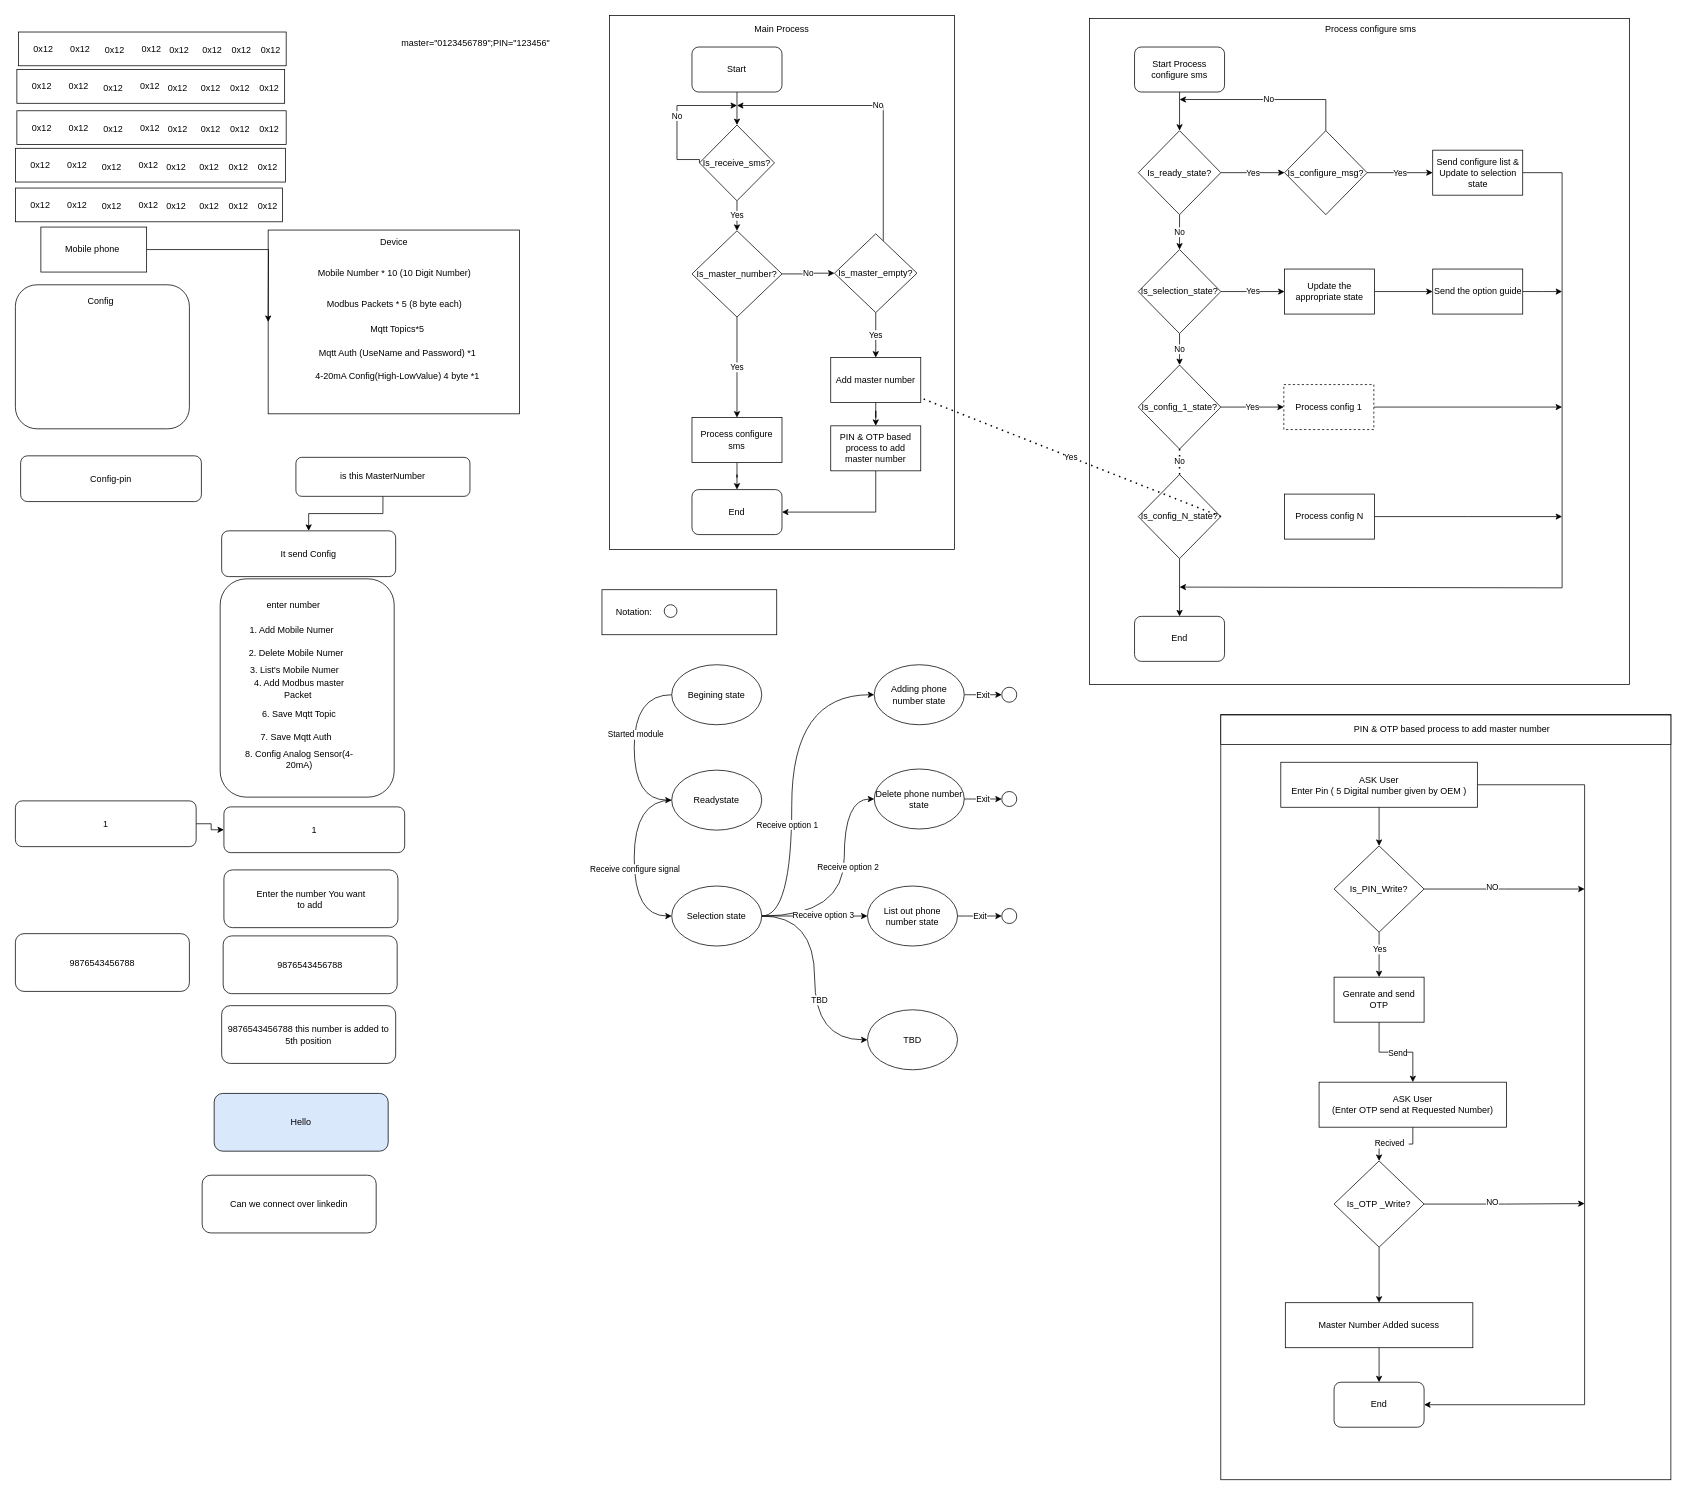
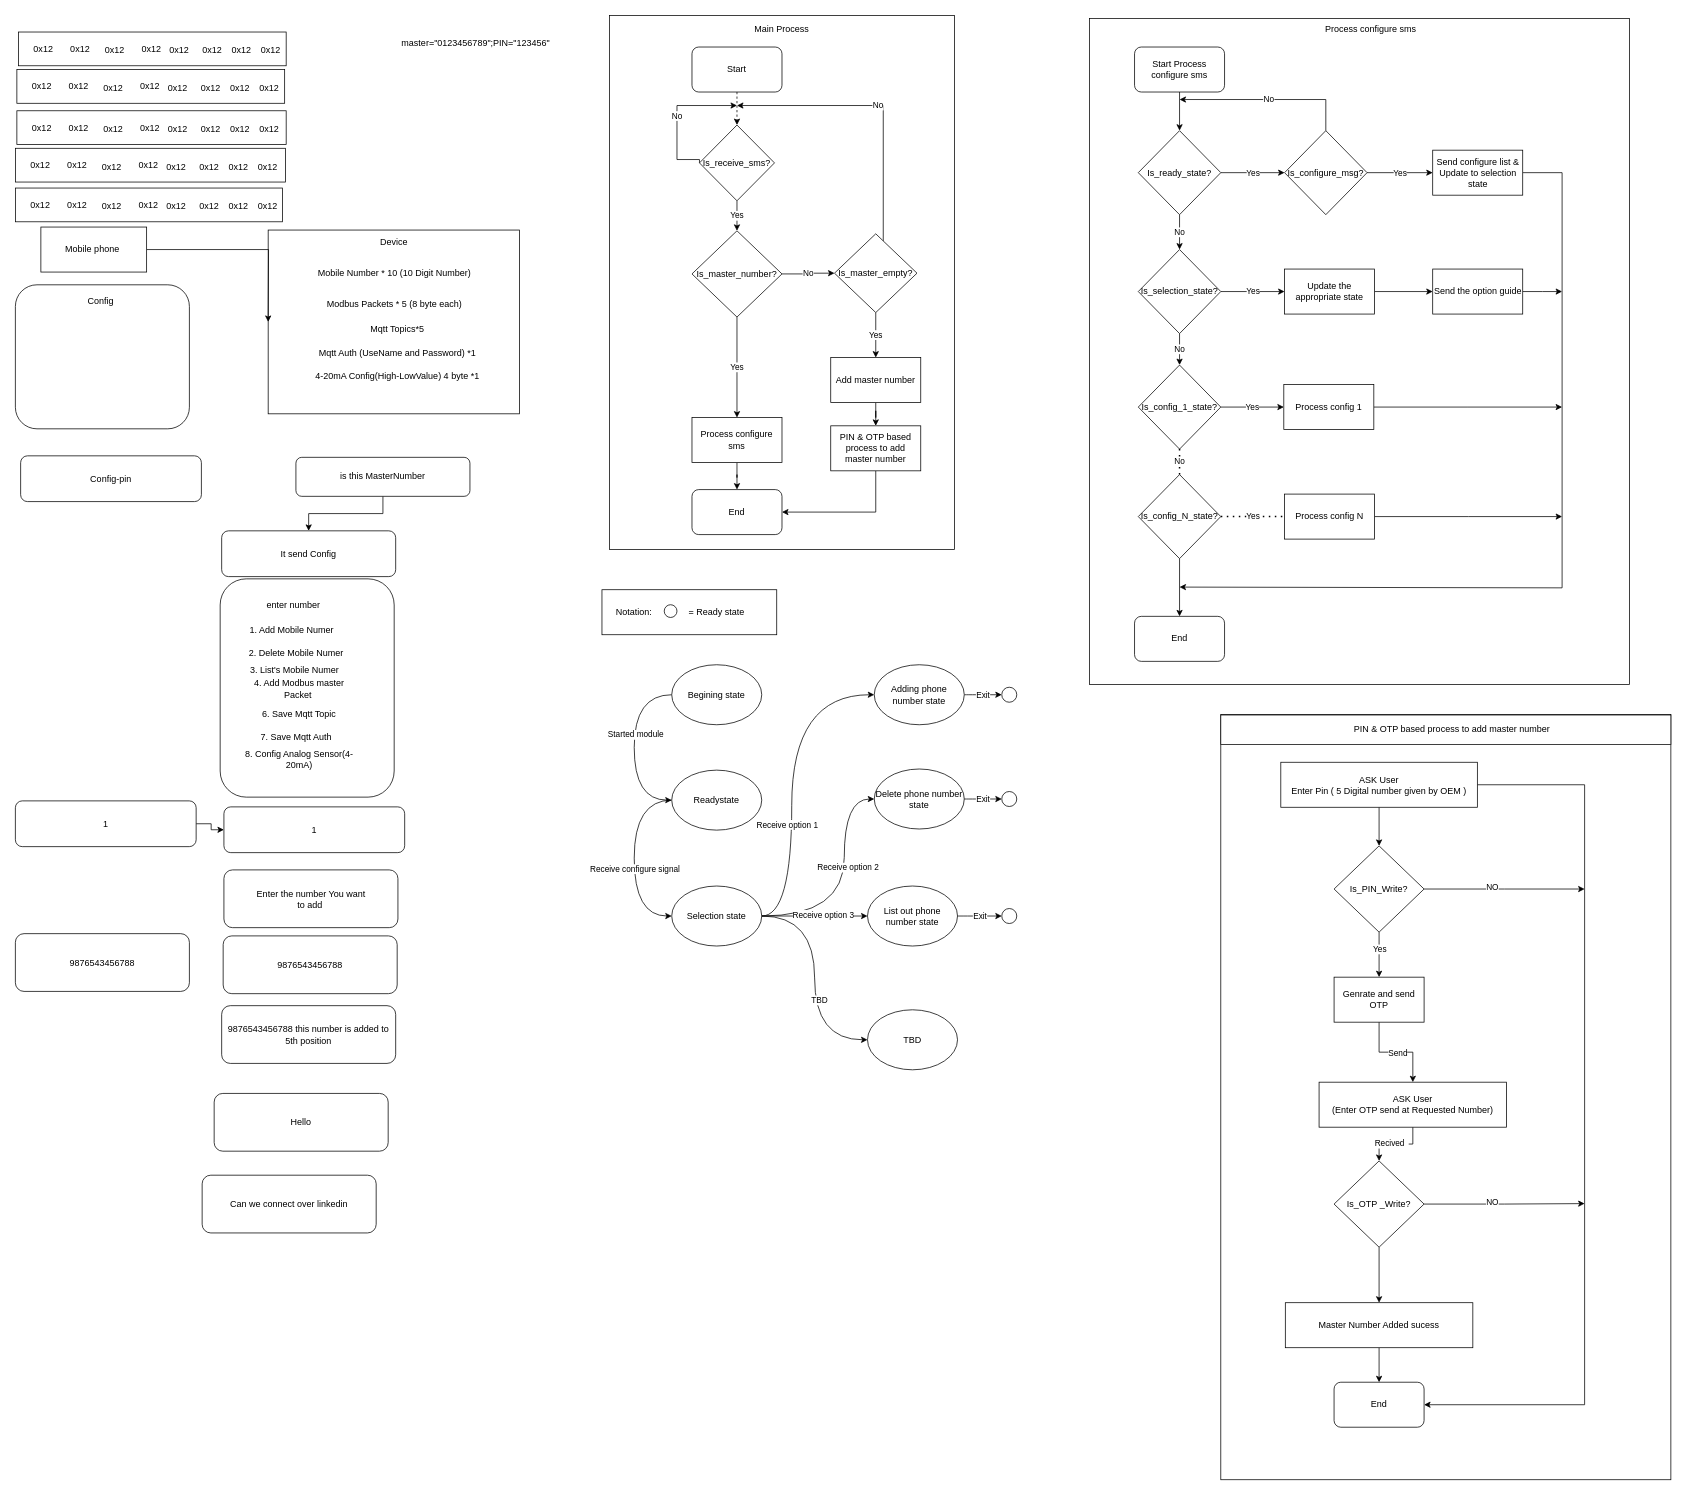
edge "Start" -> "Is_receive_sms?": style solid -> dashed
node "Process config 1": style dashed -> solid
edge "Add master number" -- "Is_config_N_state?": now "Process config N" -- "Is_config_N_state?"
node "= Ready state": added
node "Hello": fillcolor #dae8fc -> #ffffff
